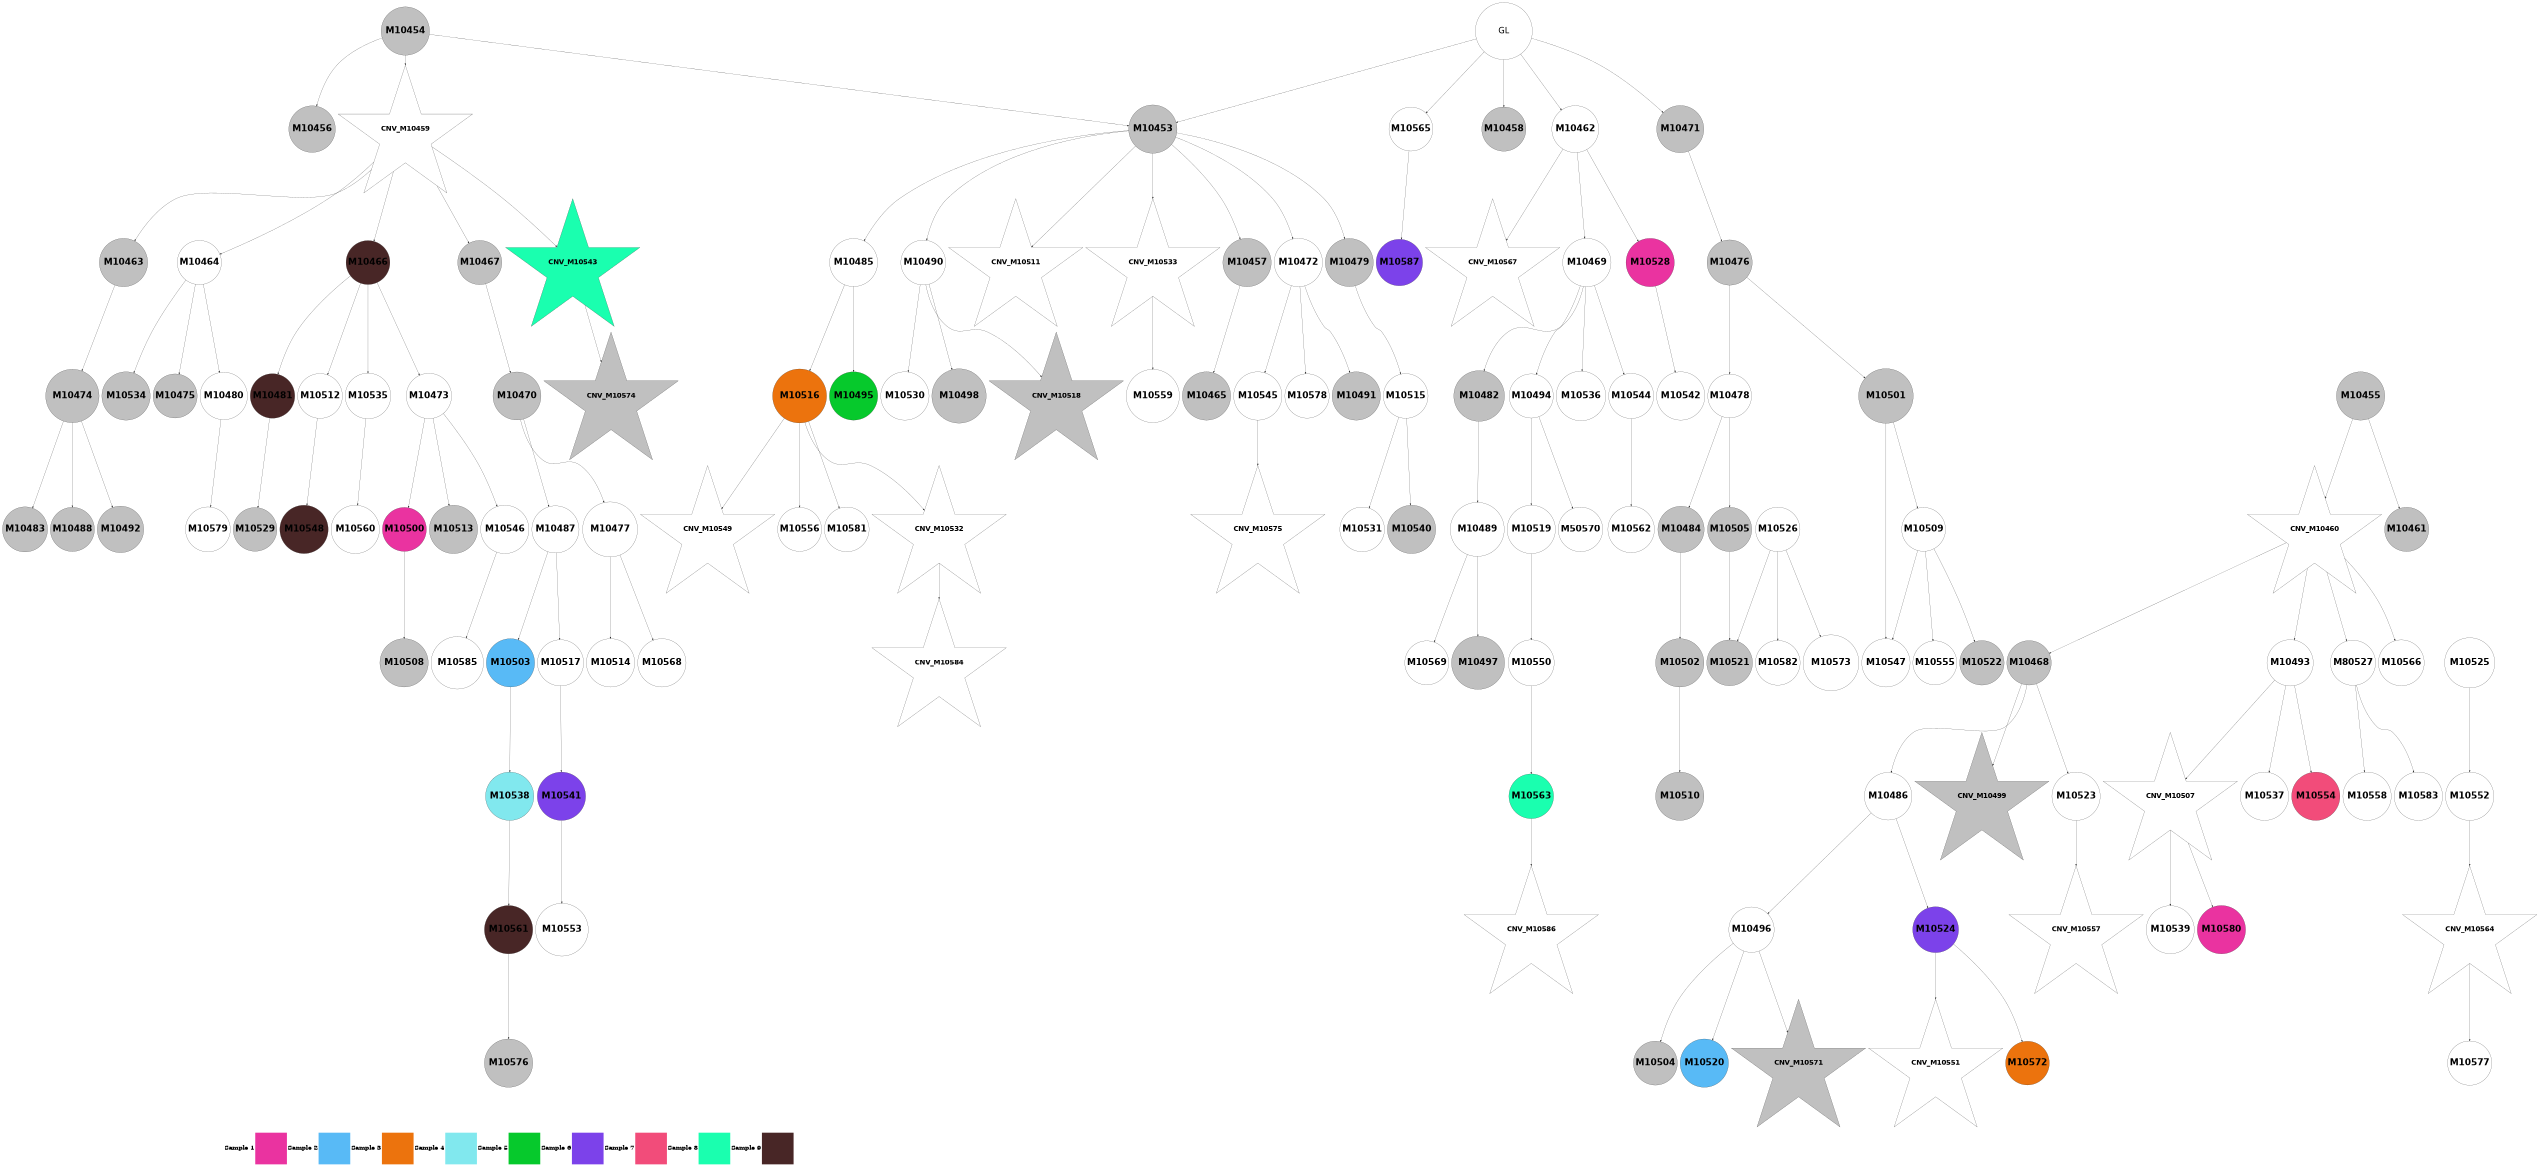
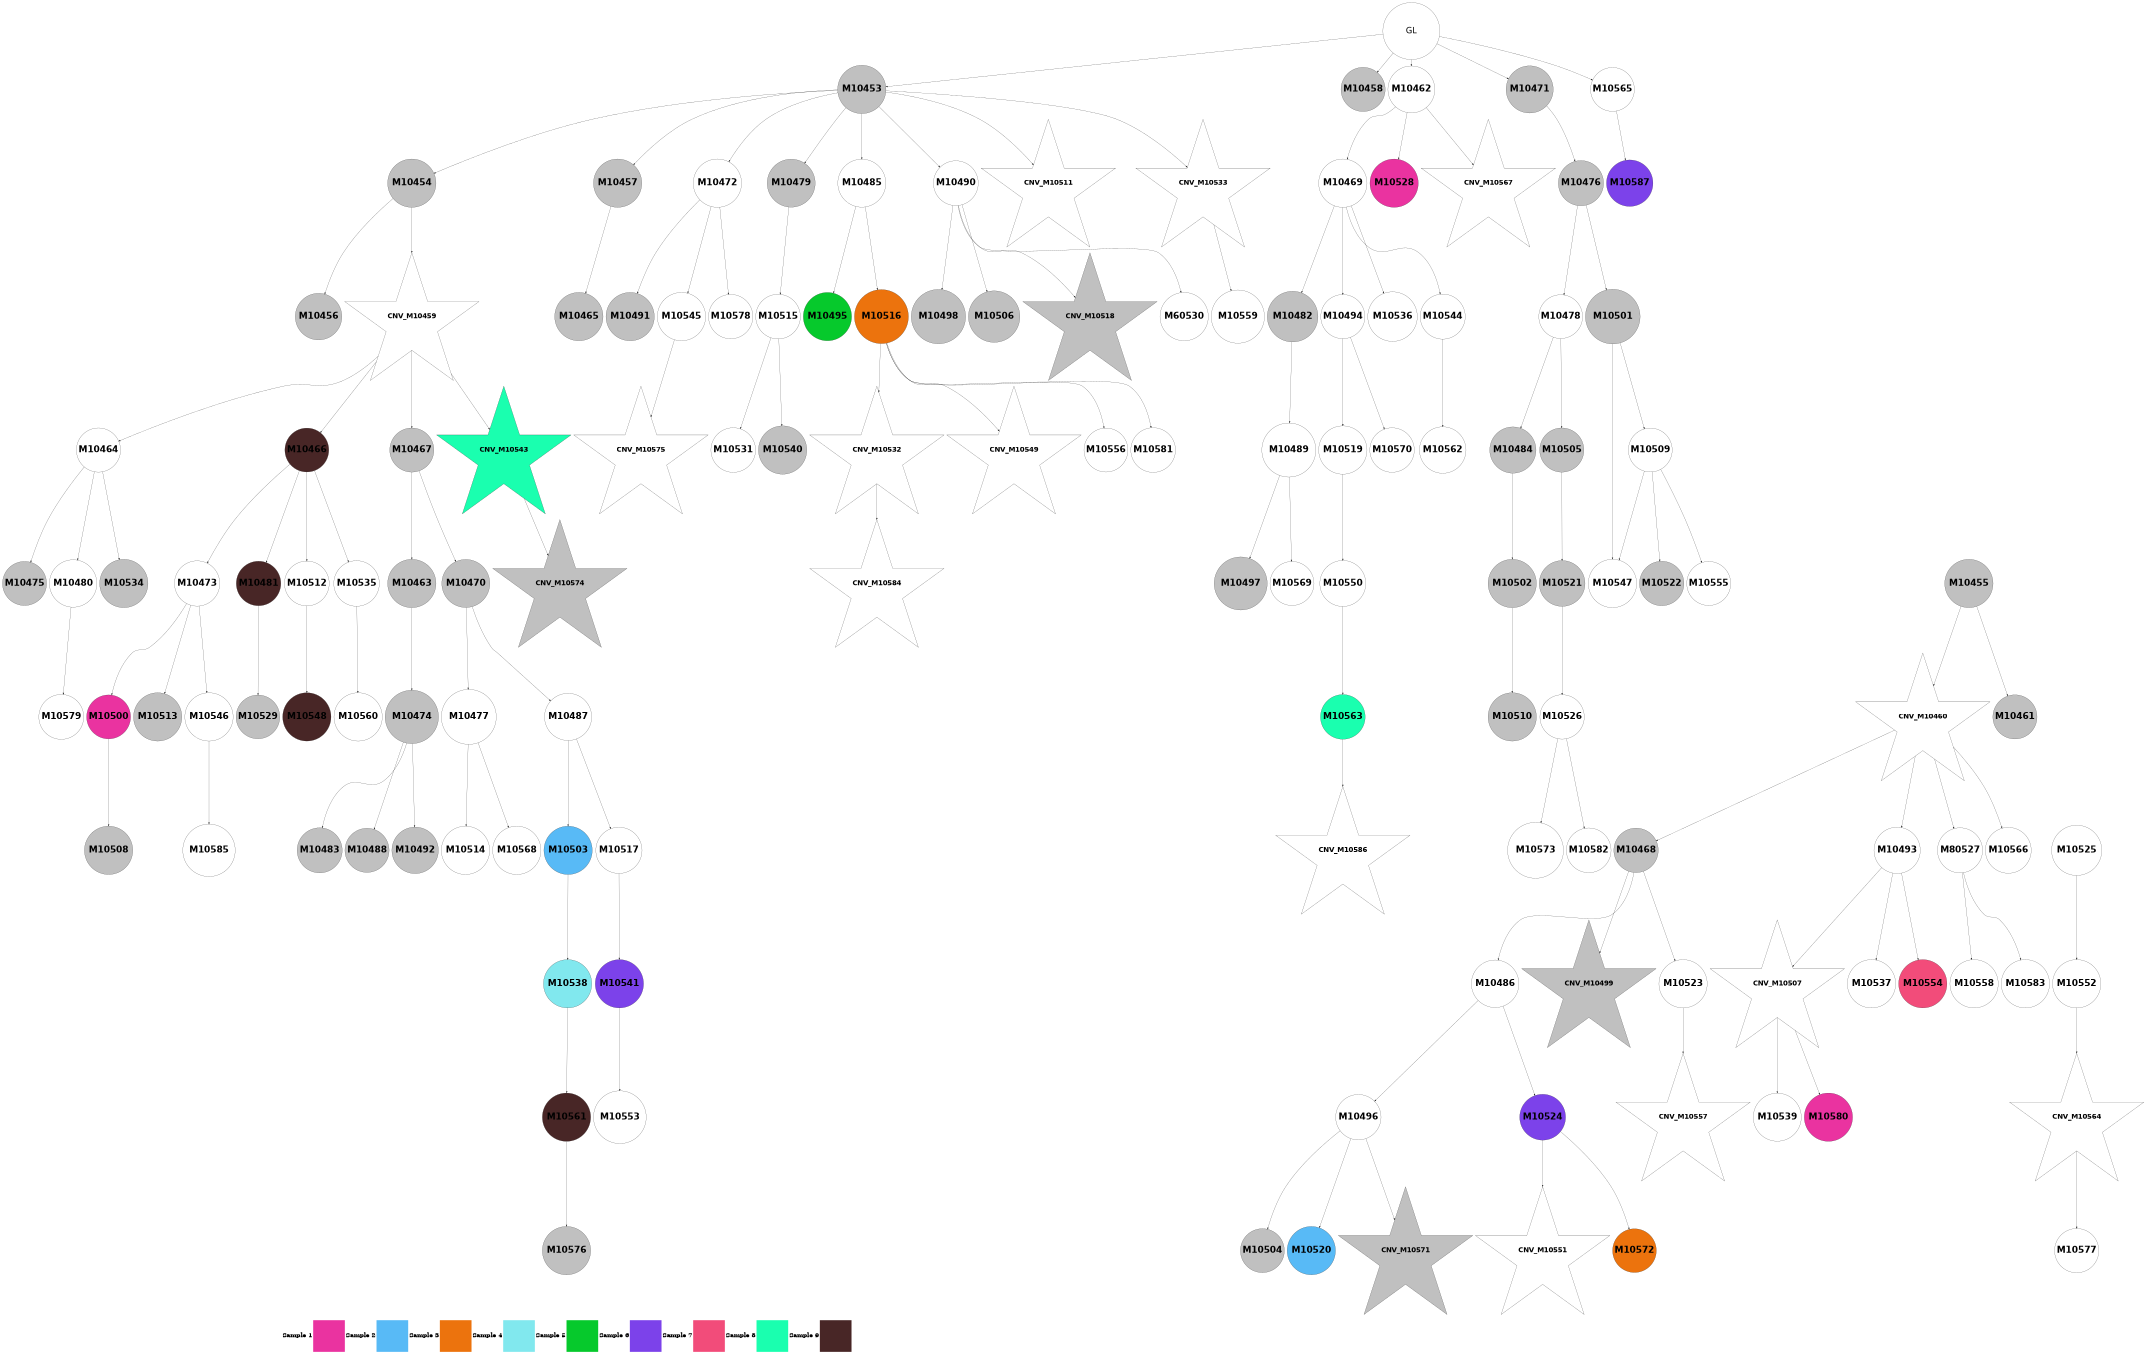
edge "M10454" -> "M10453": reversed
edge "CNV_M10459" -> "M10463": now "M10467" -> "M10463"
node "M10506": added
node "M10530": label "M10530" -> "M60530"
node "M10542": removed
node "M50570": label "M50570" -> "M10570"
edge "M10526" -> "M10521": reversed
